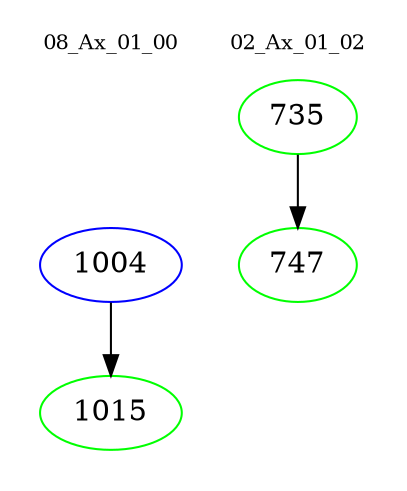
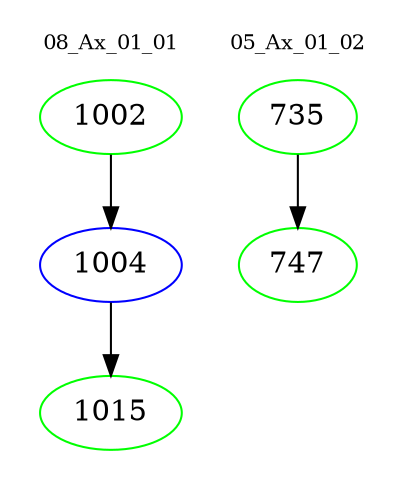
cluster "08_Ax_01_00": label "08_Ax_01_00" -> "08_Ax_01_01"
cluster "02_Ax_01_02": label "02_Ax_01_02" -> "05_Ax_01_02"
node "1002": added
